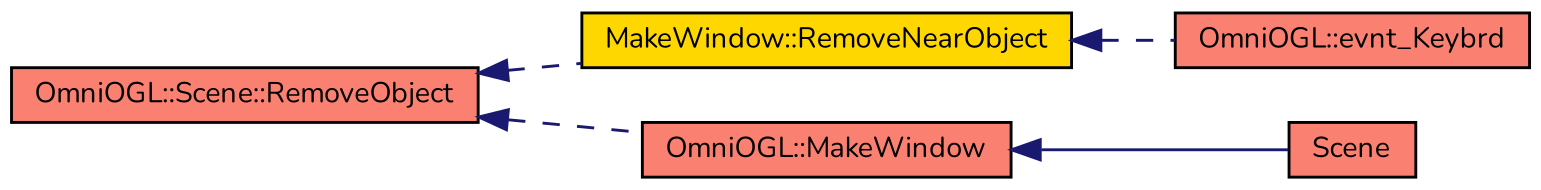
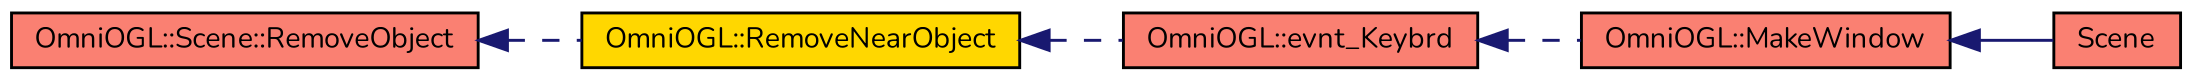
node "MakeWindow::RemoveNearObject": label "MakeWindow::RemoveNearObject" -> "OmniOGL::RemoveNearObject"
edge "OmniOGL::MakeWindow" -> "OmniOGL::Scene::RemoveObject": now "OmniOGL::MakeWindow" -> "OmniOGL::evnt_Keybrd"
